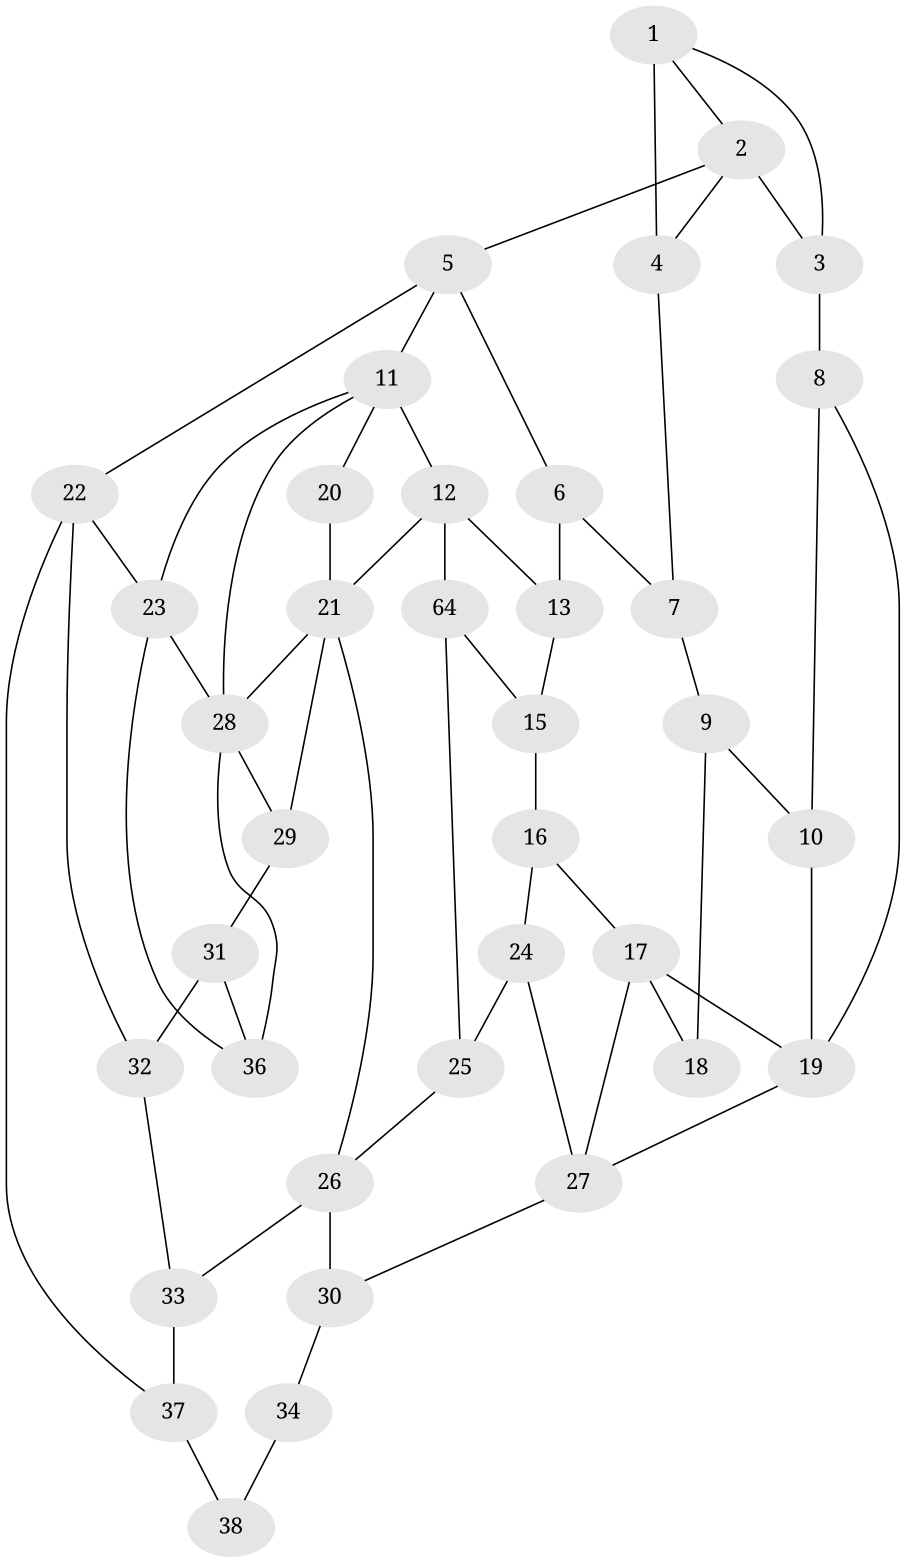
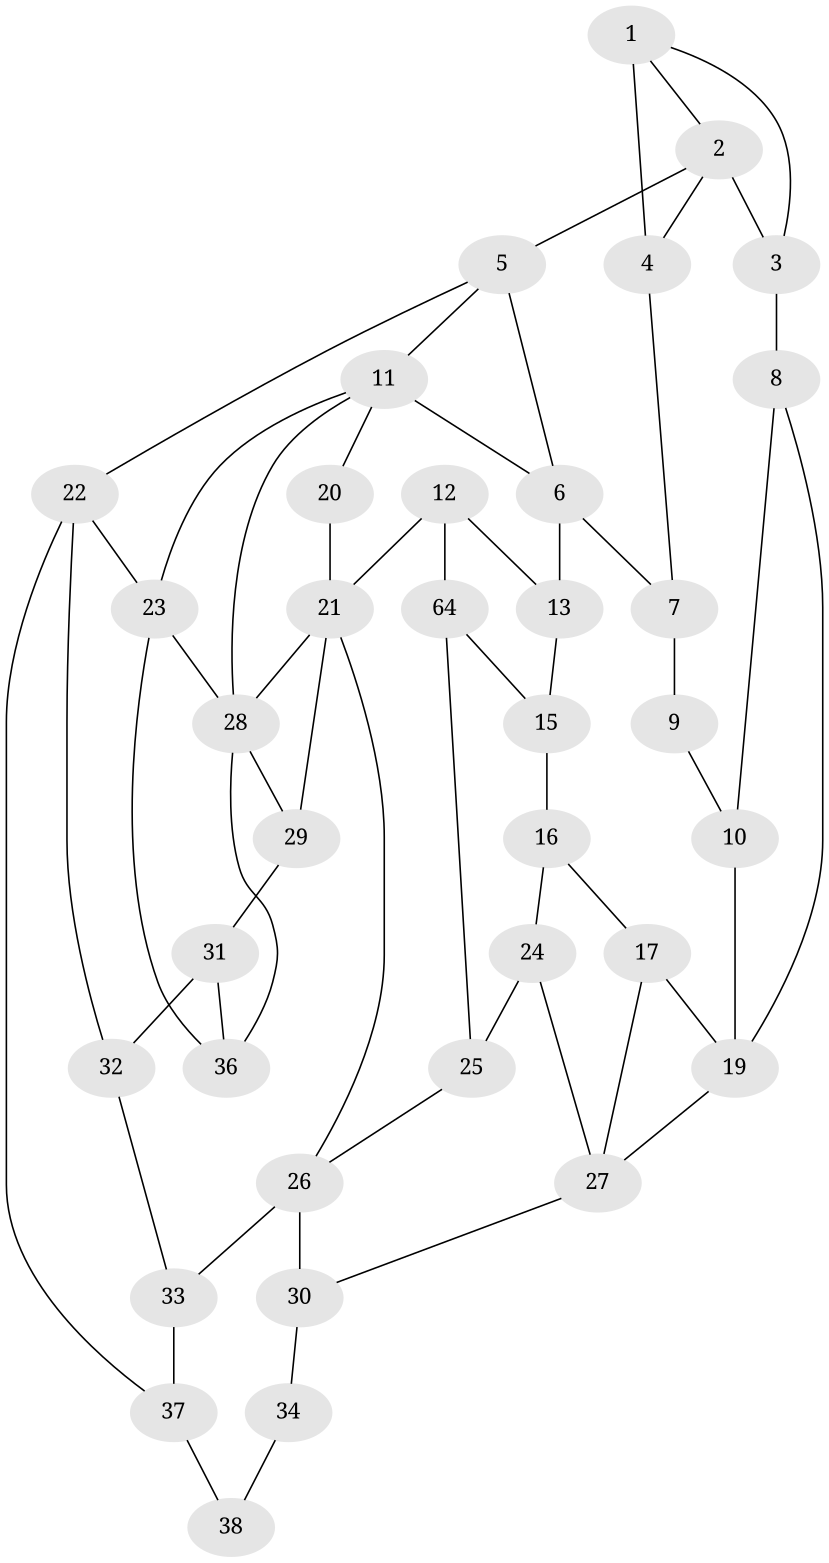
edge "11" -- "12": now "11" -- "6"
node "18": removed
